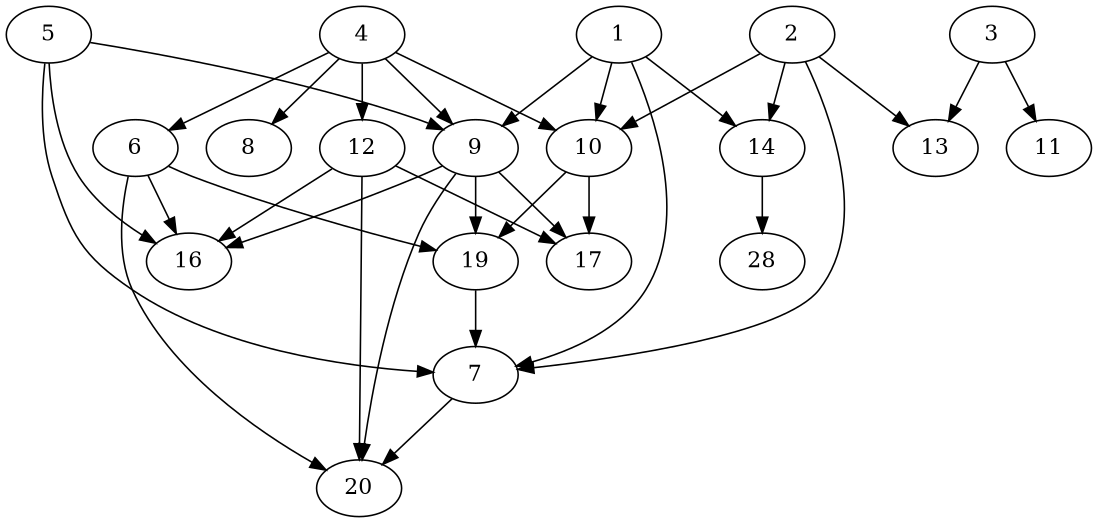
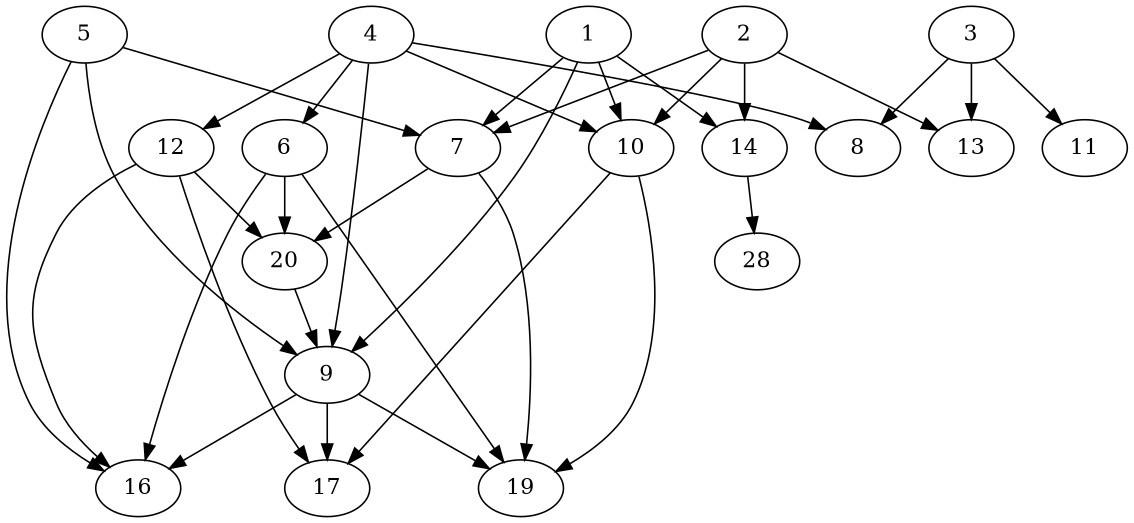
edge "3" -> "8": added
edge "9" -> "20": reversed
edge "19" -> "7": reversed
